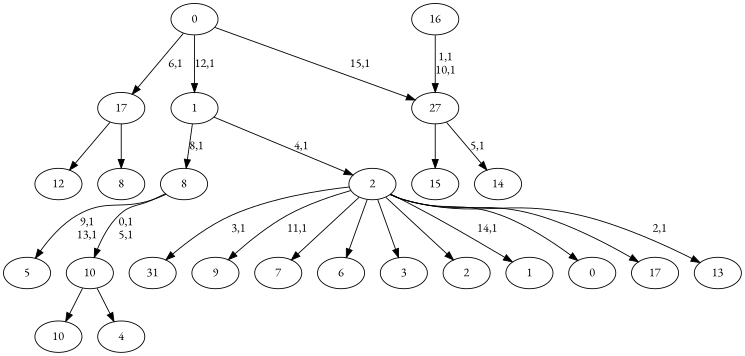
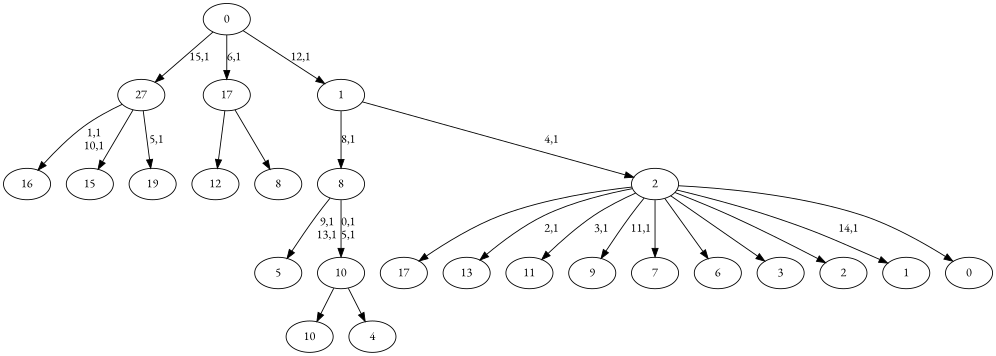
edge "16" -> "27": reversed
node "14": label "14" -> "19"
node "31": label "31" -> "11"
